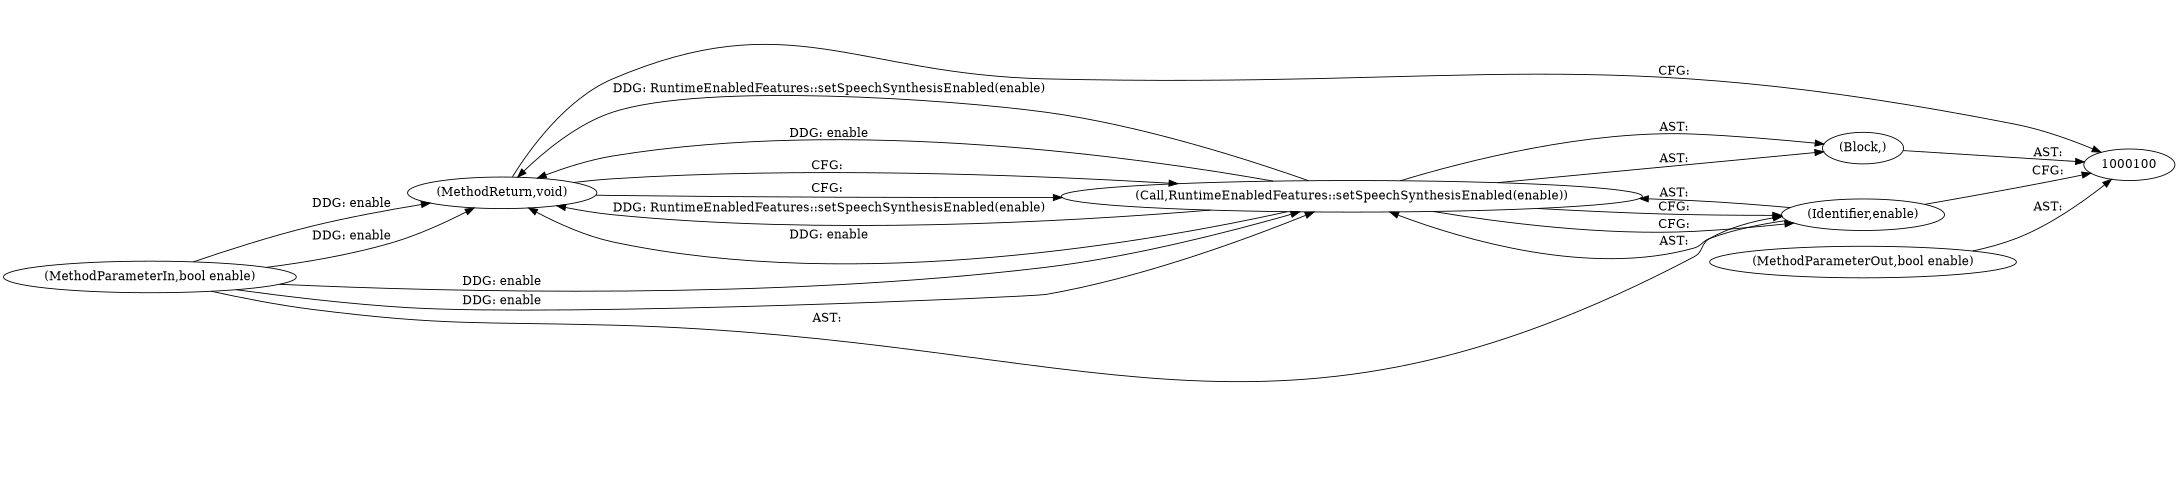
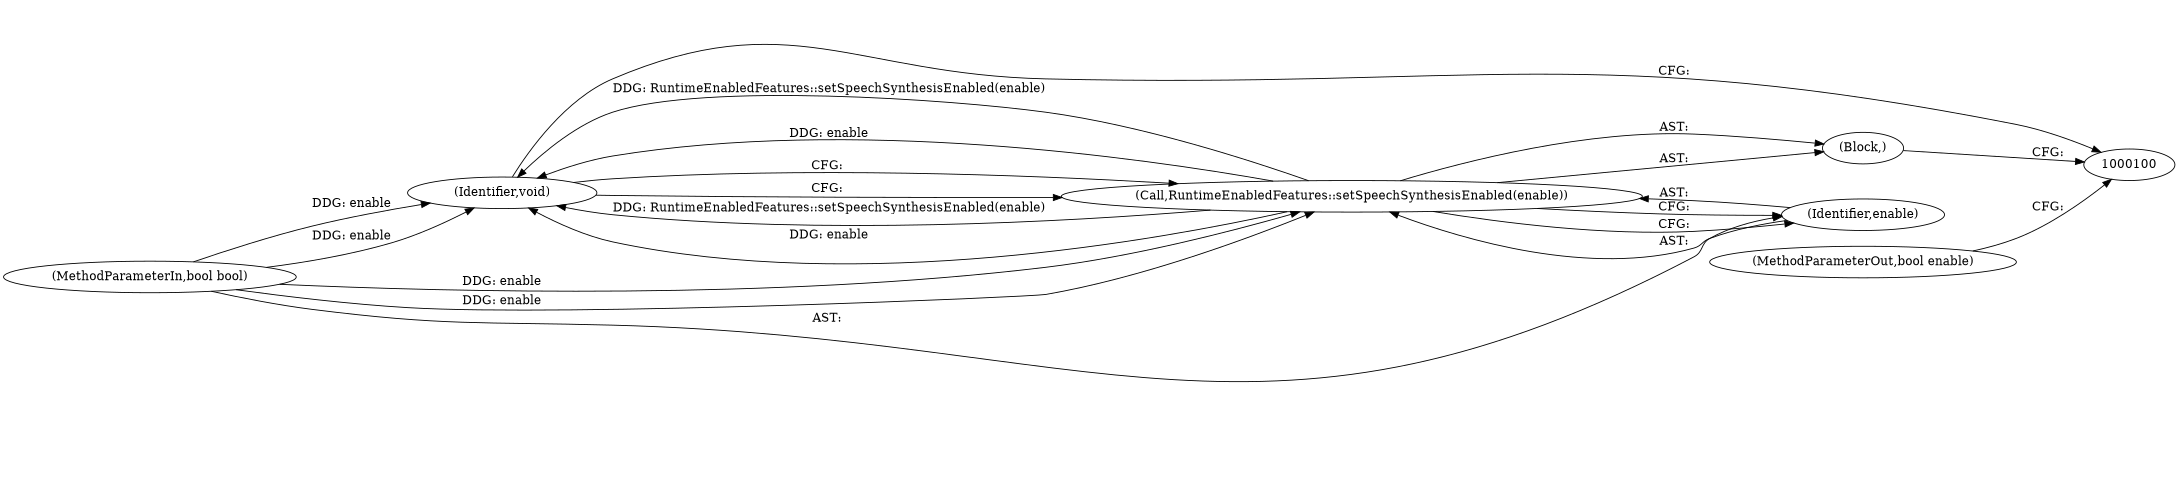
edge "(Block,)" -> "1000100": label "AST: " -> "CFG: "
edge "(Identifier,enable)" -> "1000100": removed, label "CFG:"
node "(MethodReturn,void)": label "(MethodReturn,void)" -> "(Identifier,void)"
edge "(MethodParameterOut,bool enable)" -> "1000100": label "AST: " -> "CFG: "
node "(MethodParameterIn,bool enable)": label "(MethodParameterIn,bool enable)" -> "(MethodParameterIn,bool bool)"
